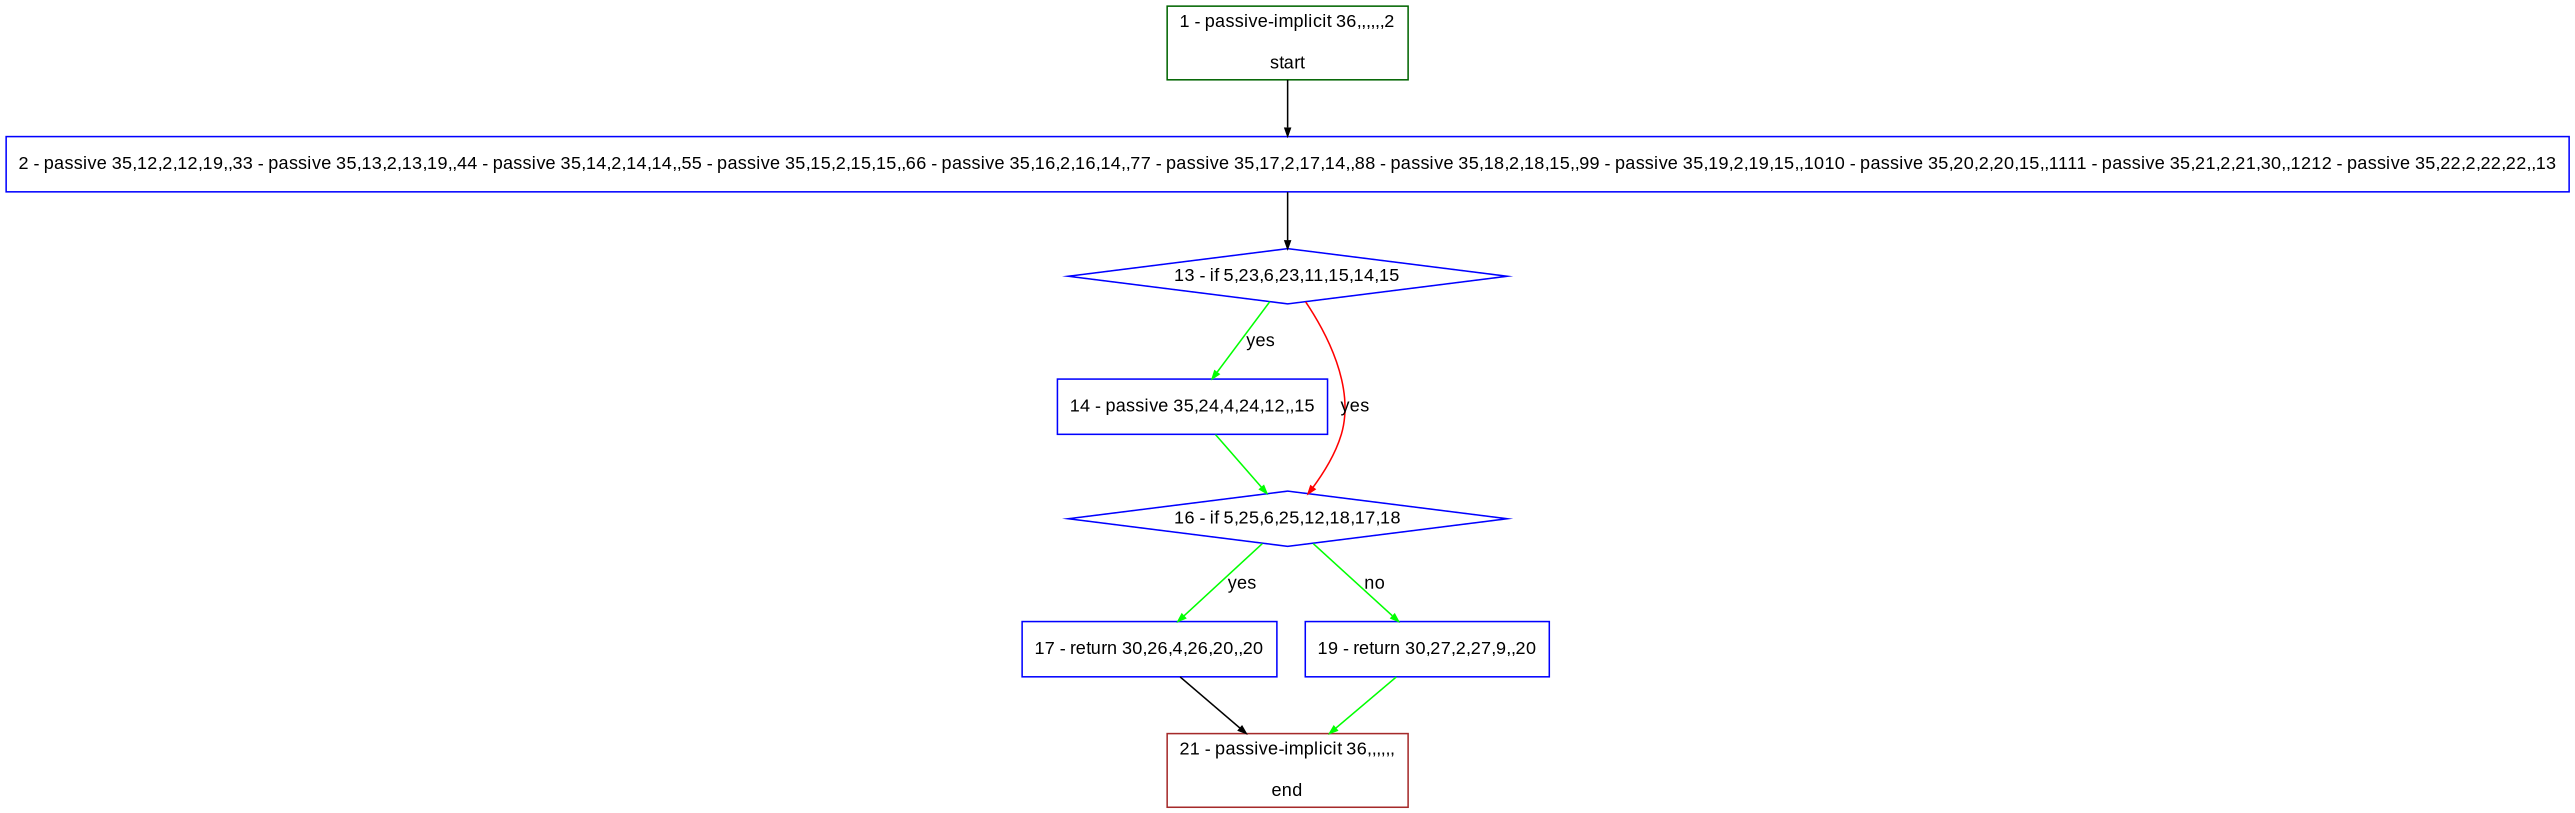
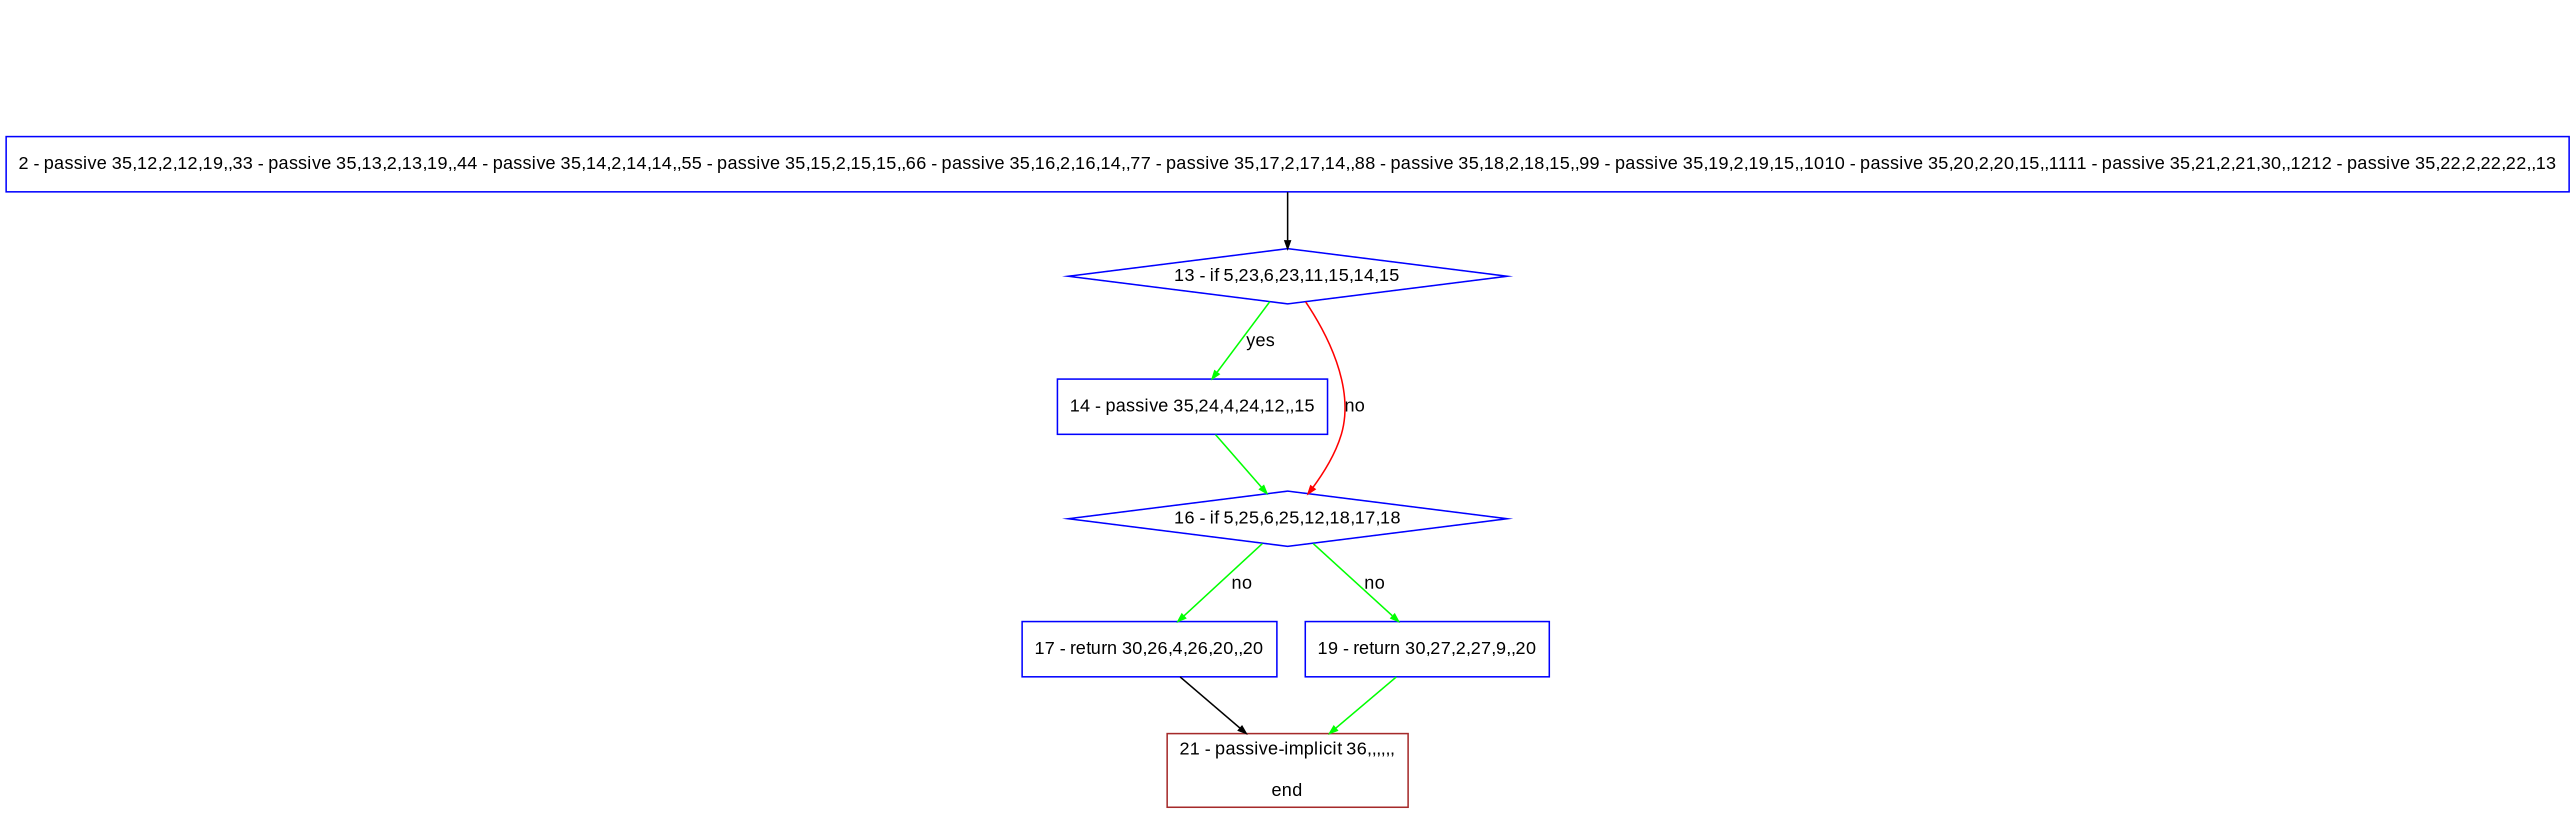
node "1 - passive-implicit 36,,,,,,2 start": removed
edge "13 - if 5,23,6,23,11,15,14,15" -> "16 - if 5,25,6,25,12,18,17,18": label "yes" -> "no"
edge "16 - if 5,25,6,25,12,18,17,18" -> "17 - return 30,26,4,26,20,,20": label "yes" -> "no"
